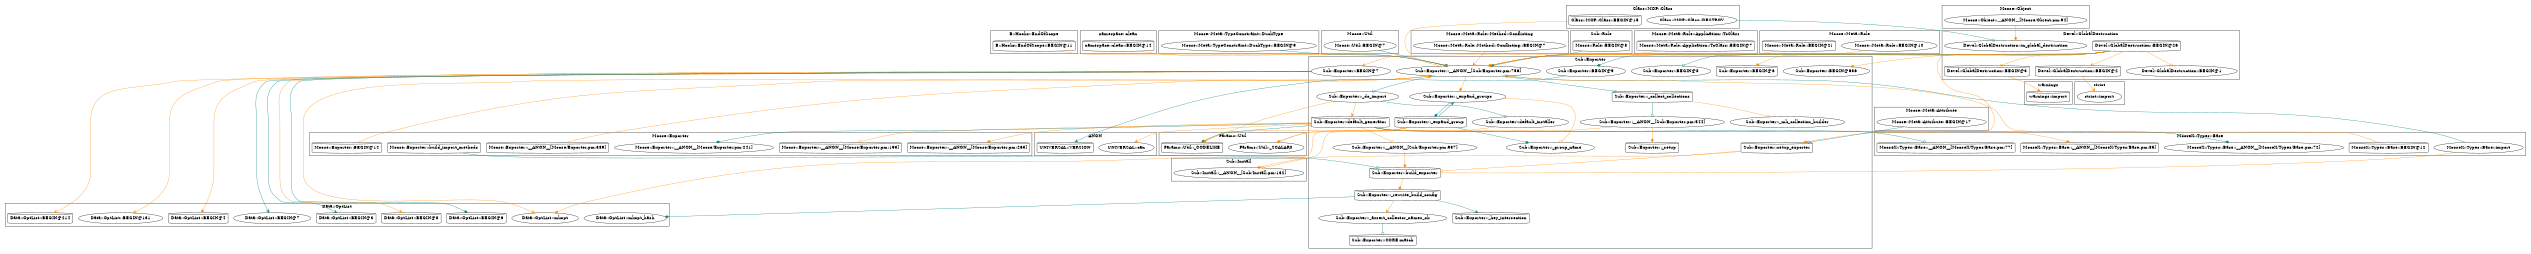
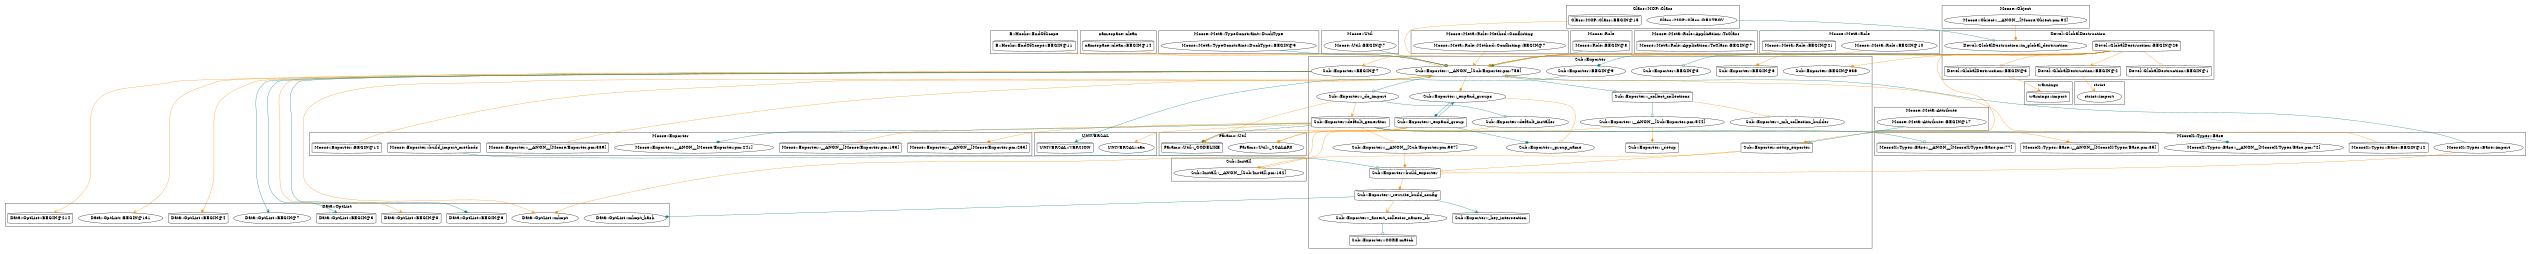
cluster "Sub::Role": label "Sub::Role" -> "Moose::Role"
node "Devel::GlobalDestruction::BEGIN@1": shape ellipse -> cylinder
cluster "ANON": label "ANON" -> "UNIVERSAL"
